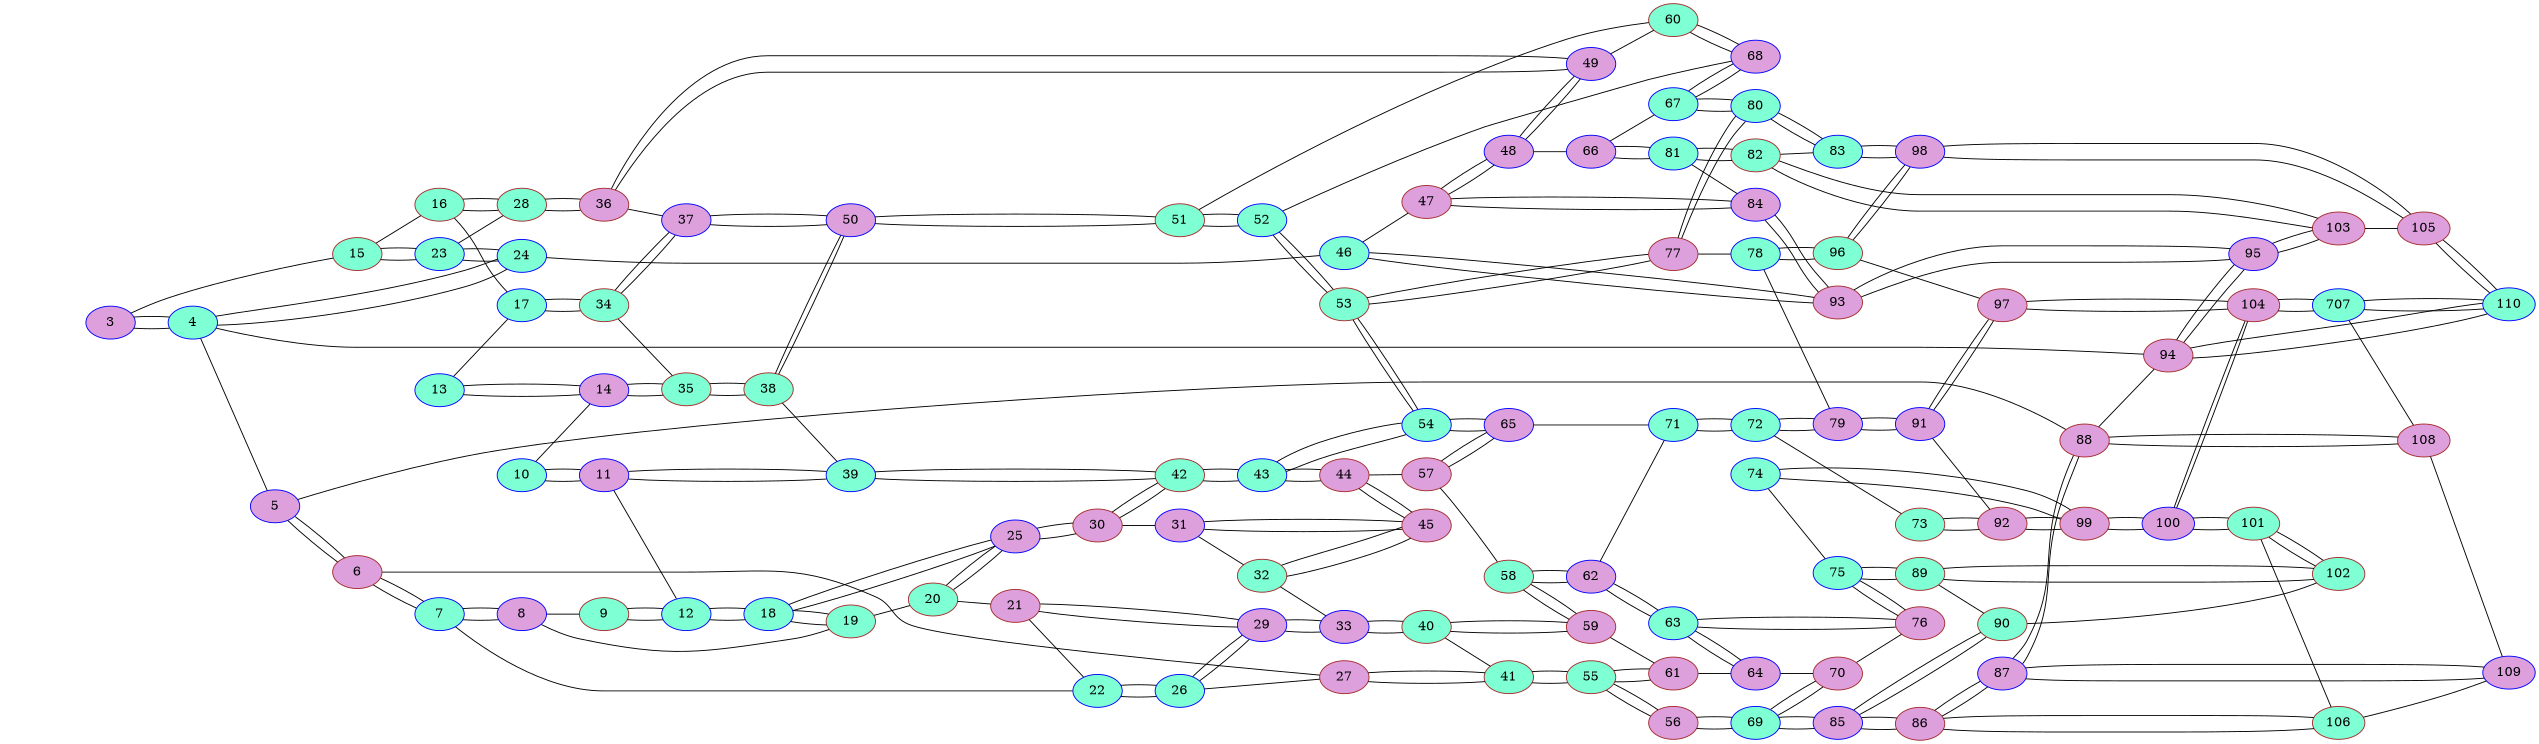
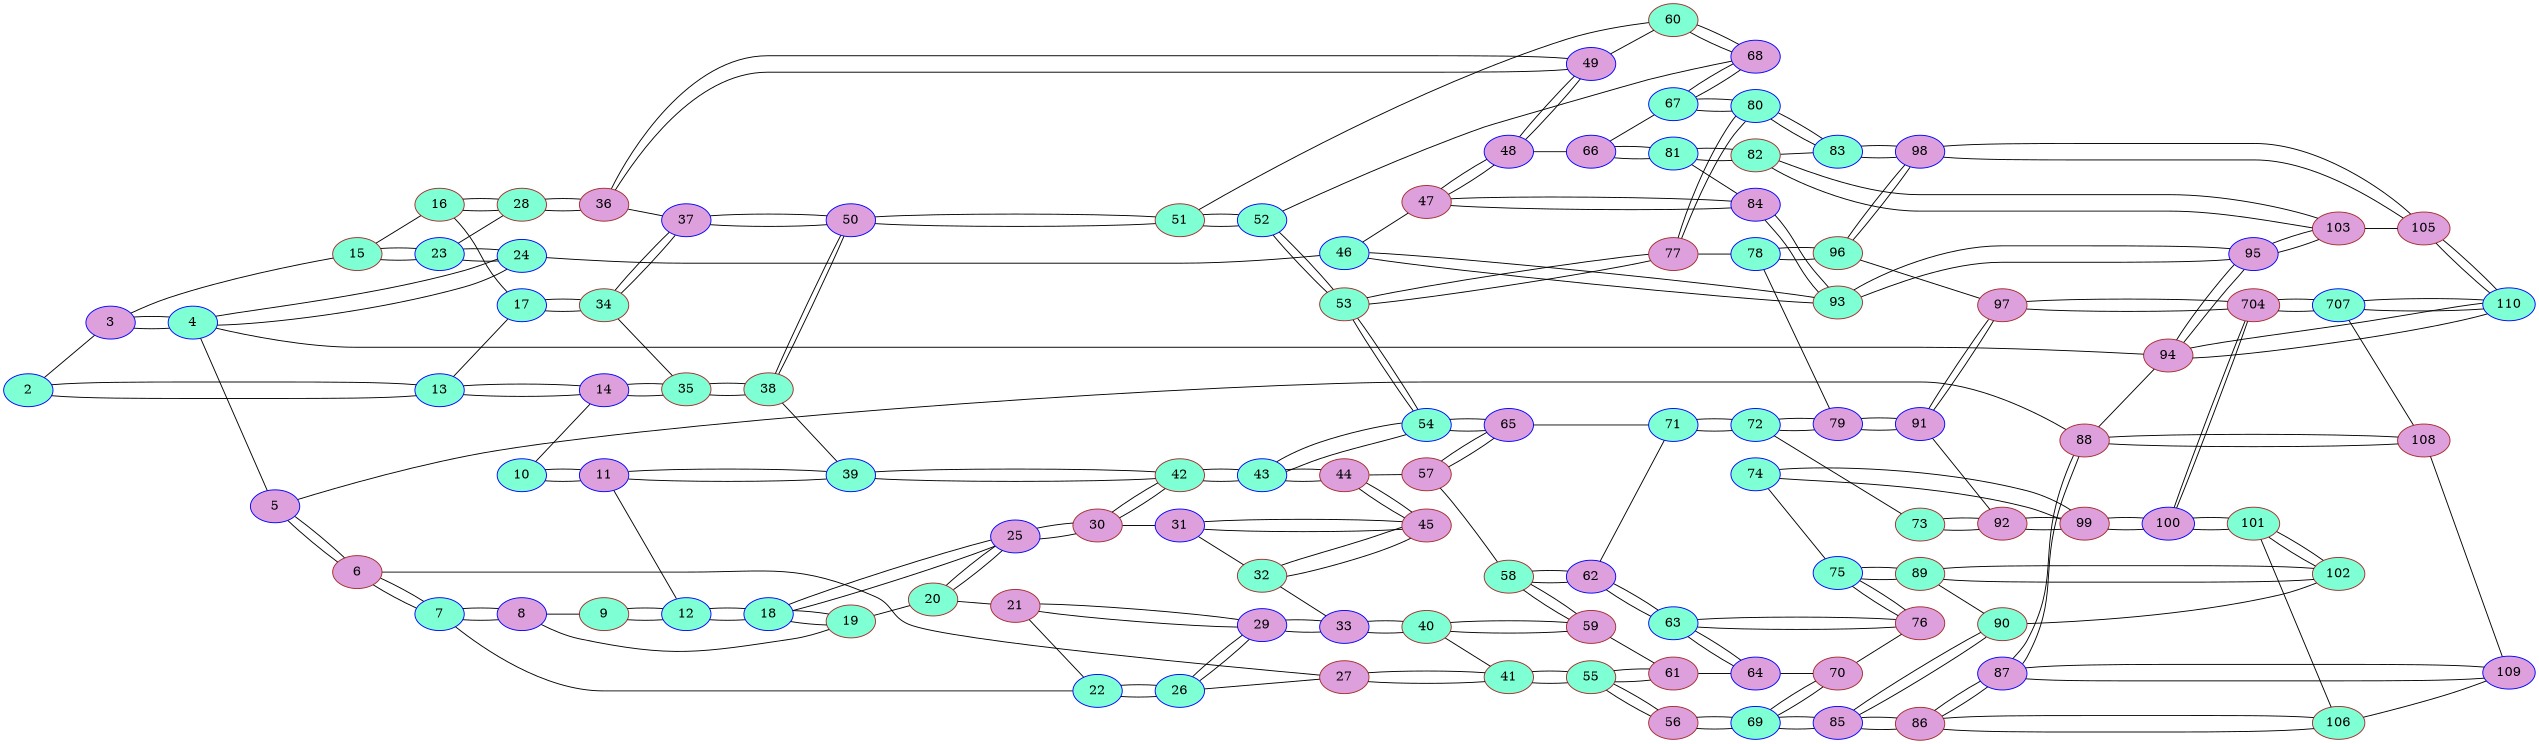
node "93": fillcolor plum -> aquamarine
node "104": label "104" -> "704"
node "2": added
